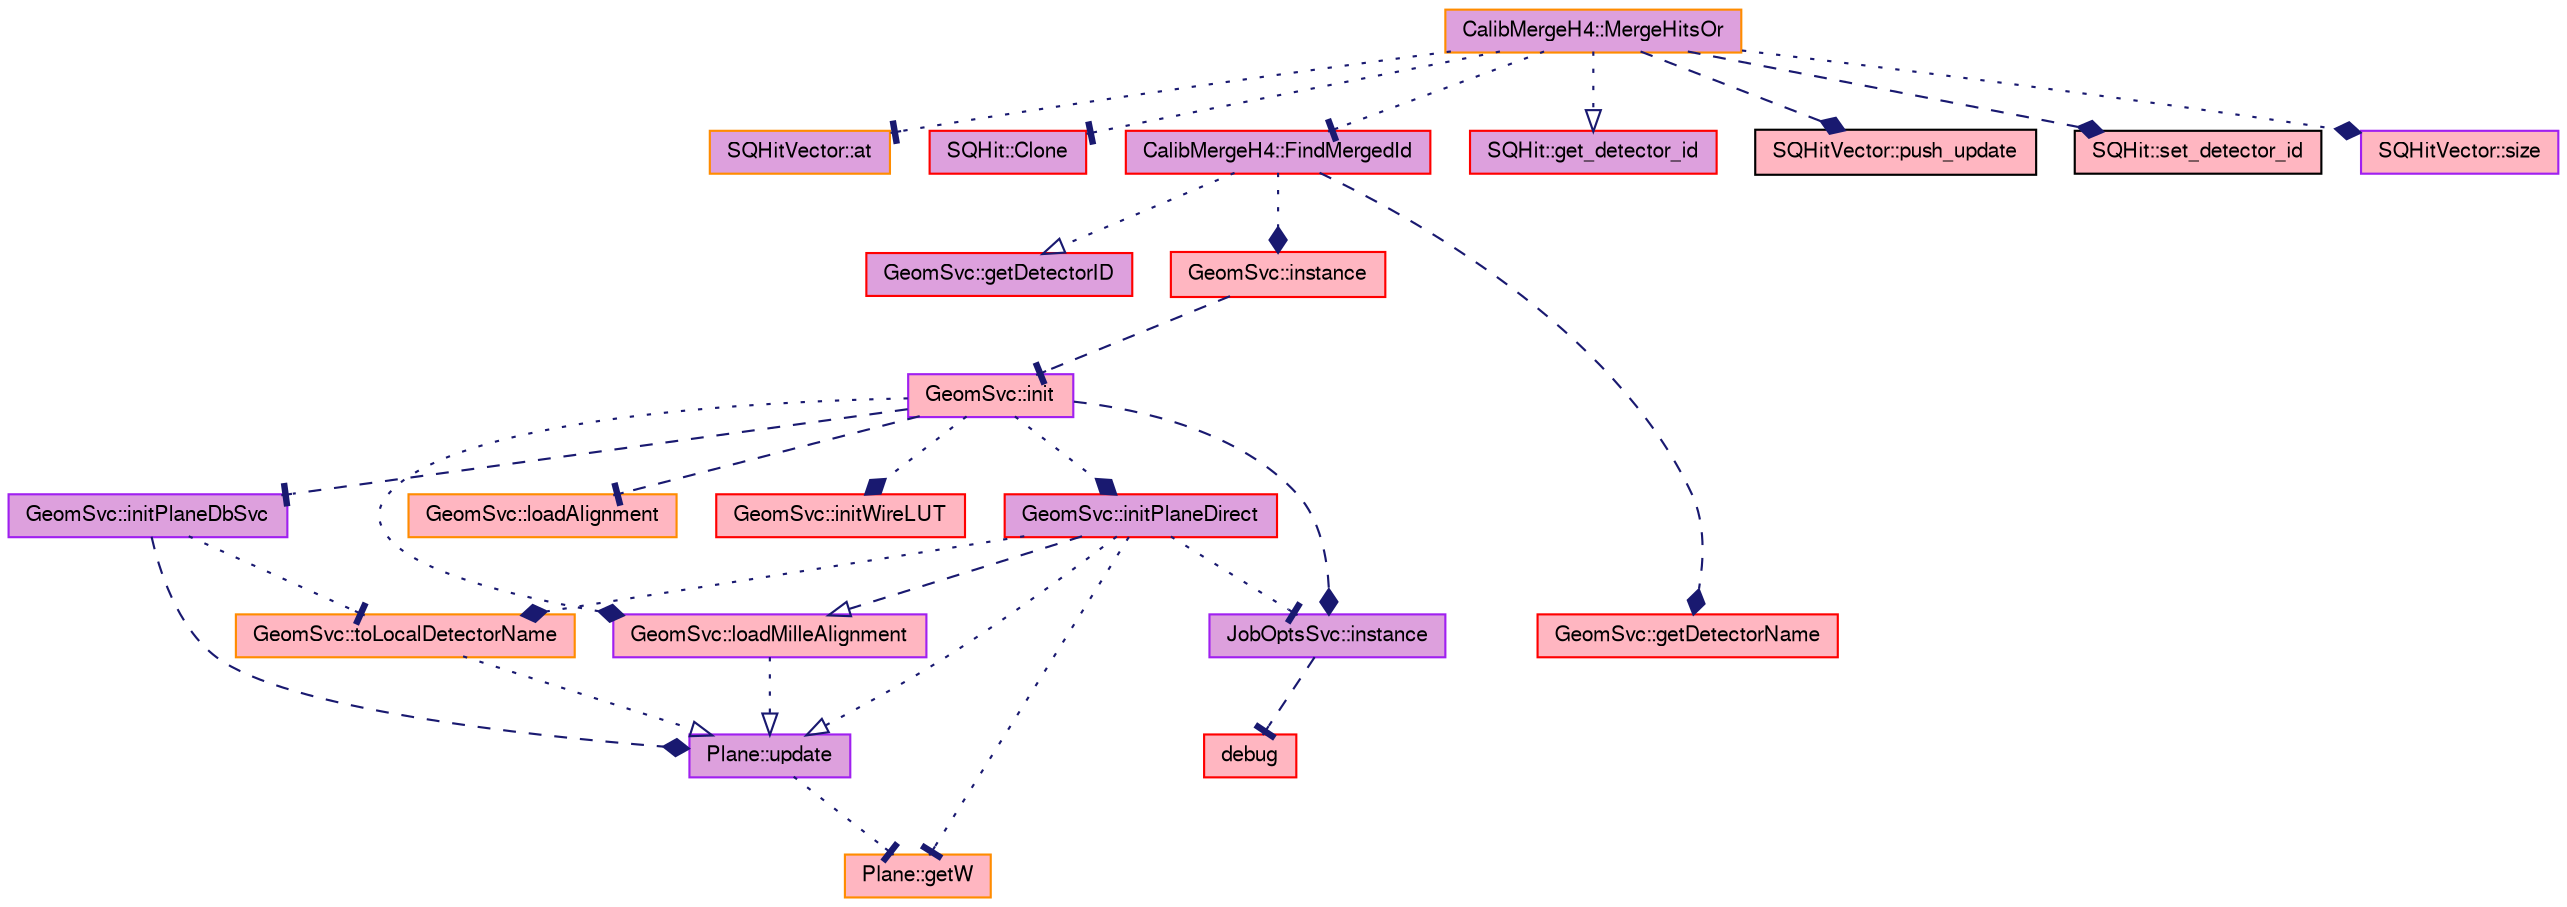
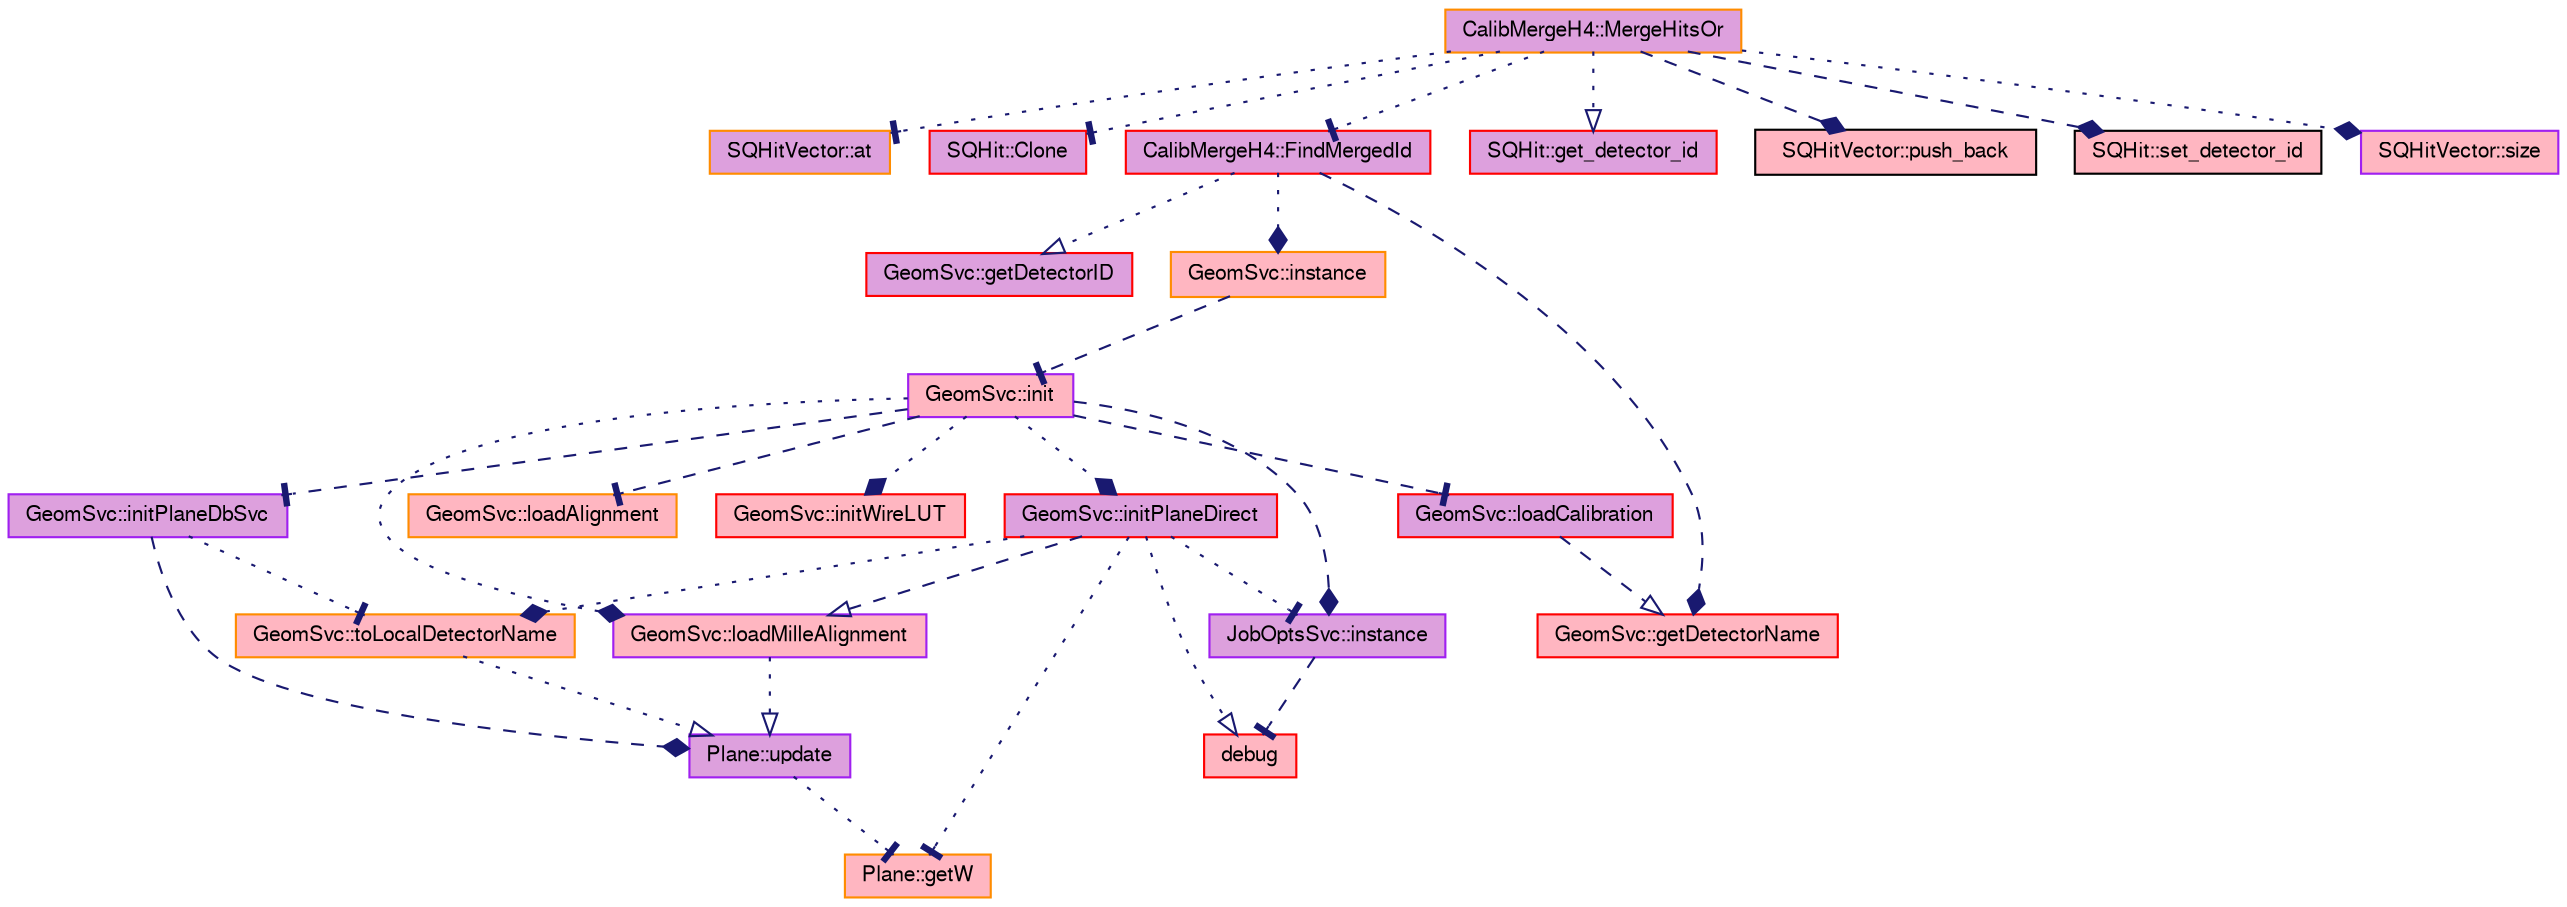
node "SQHitVector::push_update": label "SQHitVector::push_update" -> "SQHitVector::push_back"
node "GeomSvc::instance": color red -> darkorange
node "GeomSvc::loadCalibration": added
edge "GeomSvc::initPlaneDirect" -> "Plane::update": now "GeomSvc::initPlaneDirect" -> "debug"
